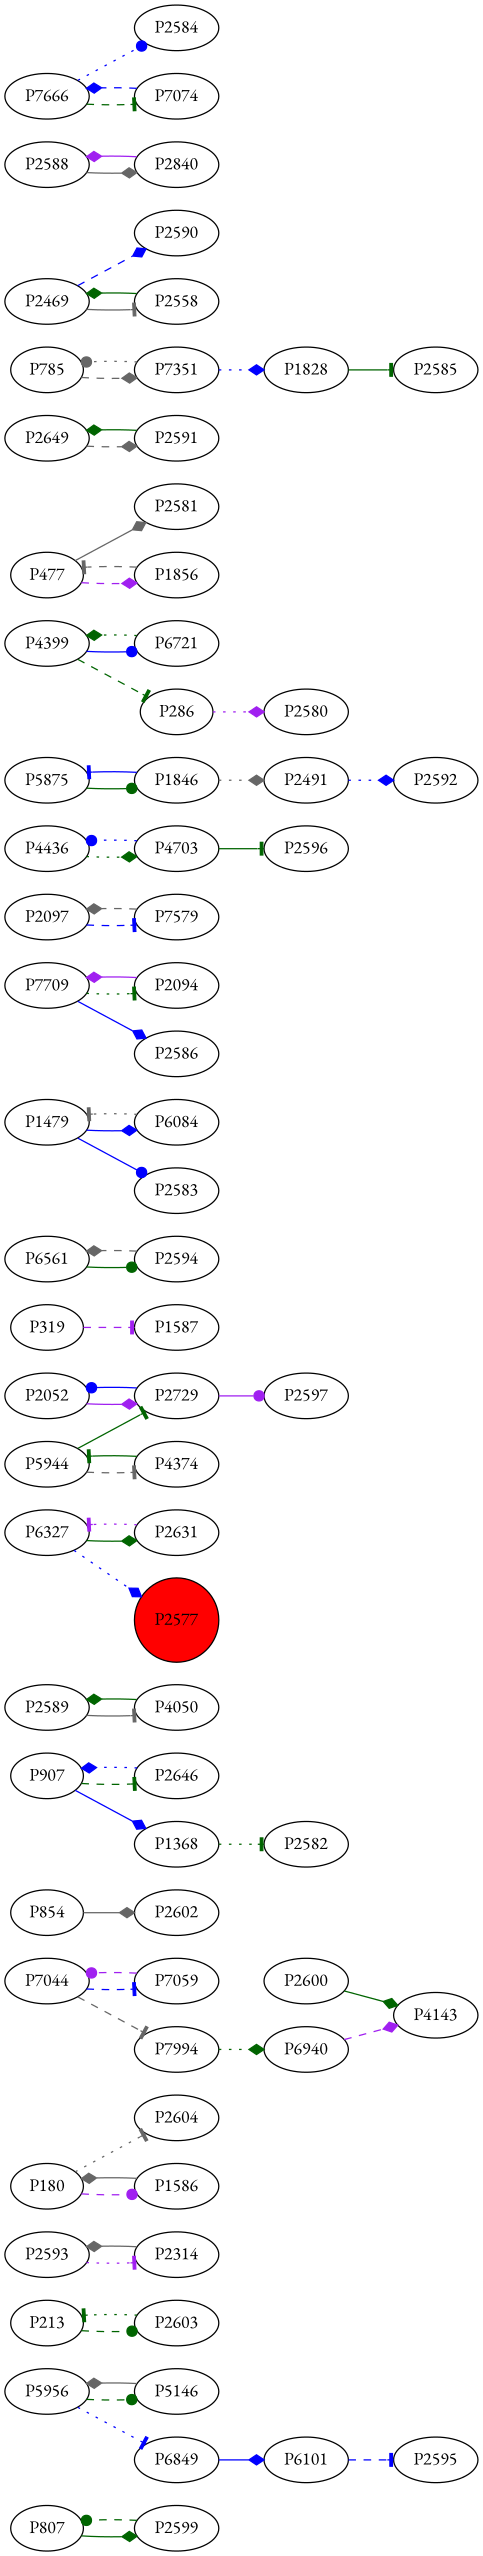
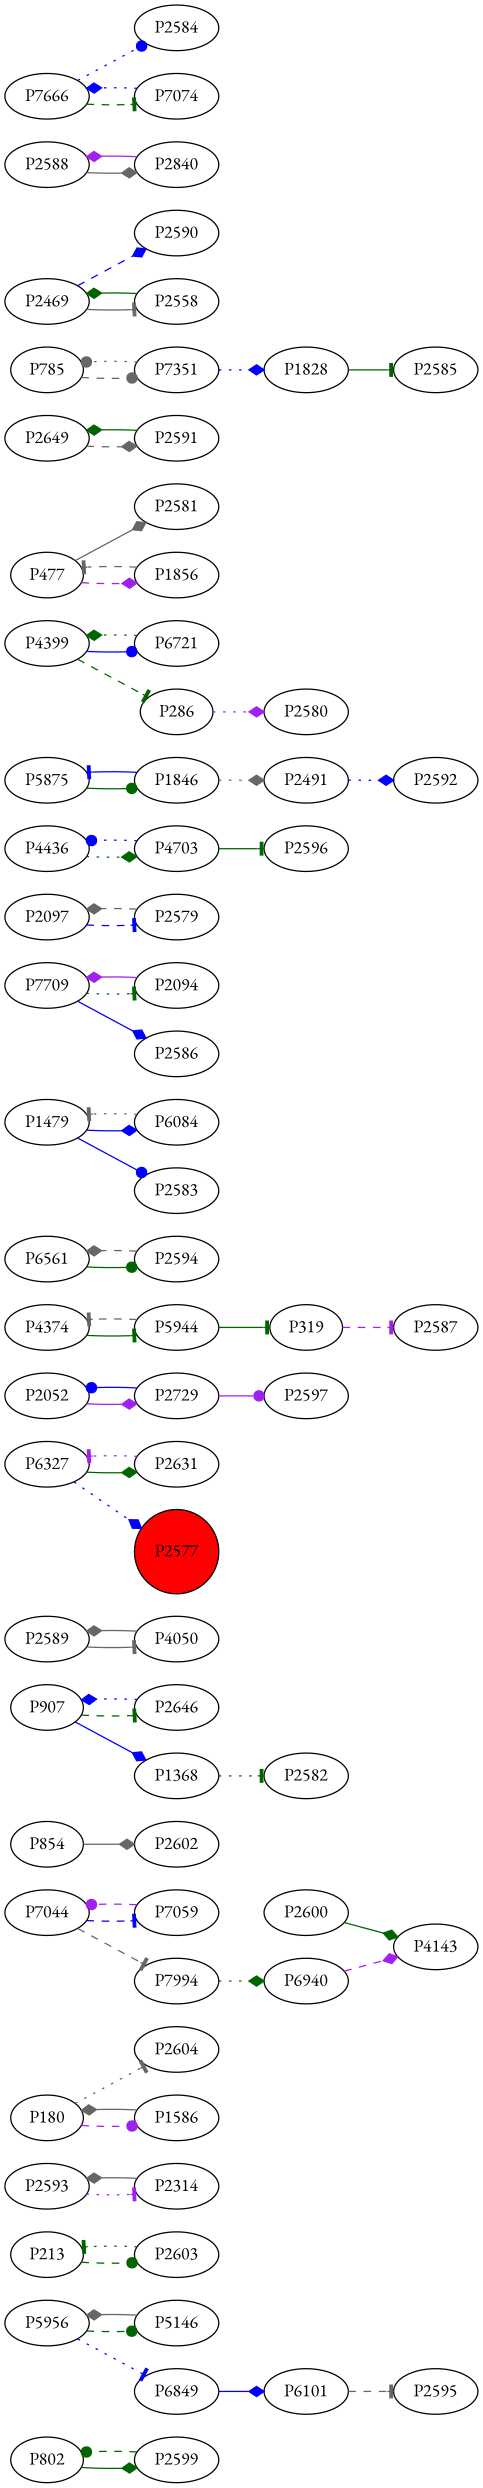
edge "P7074" -> "P7666": style dashed -> dotted
edge "P785" -> "P7351": arrowhead diamond -> dot
node "P7579": label "P7579" -> "P2579"
node "P1587": label "P1587" -> "P2587"
edge "P5944" -> "P2729": now "P5944" -> "P319"
edge "P4050" -> "P2589": color darkgreen -> gray40
edge "P6101" -> "P2595": color blue -> gray40
node "P807": label "P807" -> "P802"
